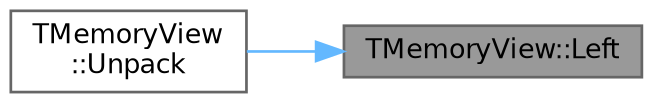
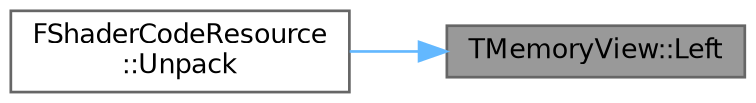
node "TMemoryView ::Unpack": label "TMemoryView ::Unpack" -> "FShaderCodeResource ::Unpack"
